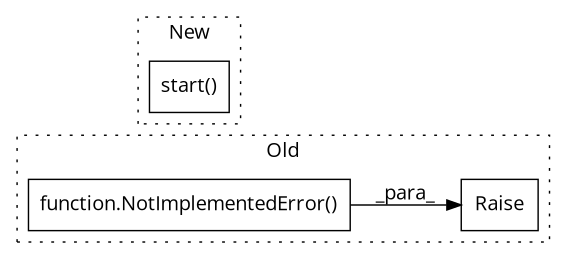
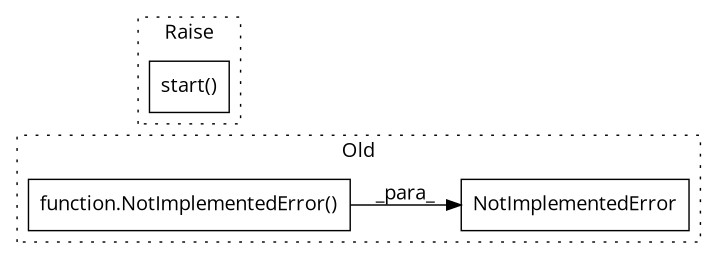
cluster "New": label "New" -> "Raise"
node "Raise": label "Raise" -> "NotImplementedError"
